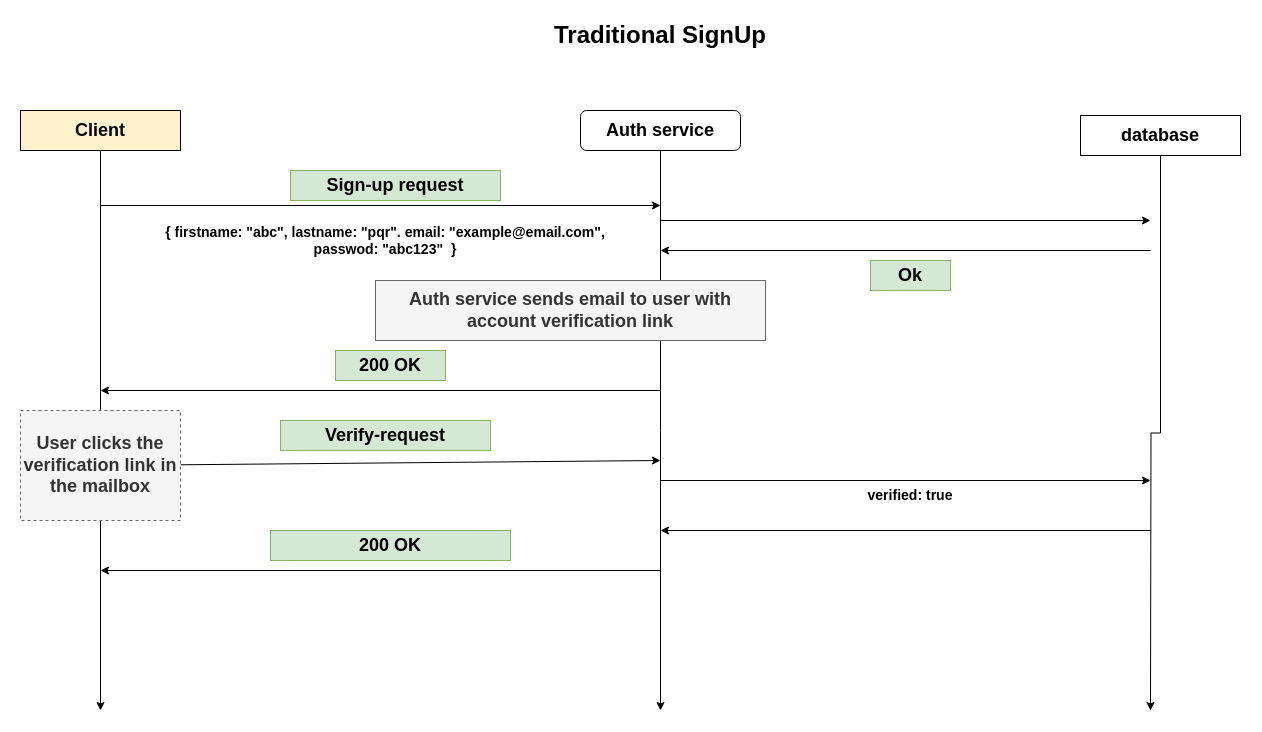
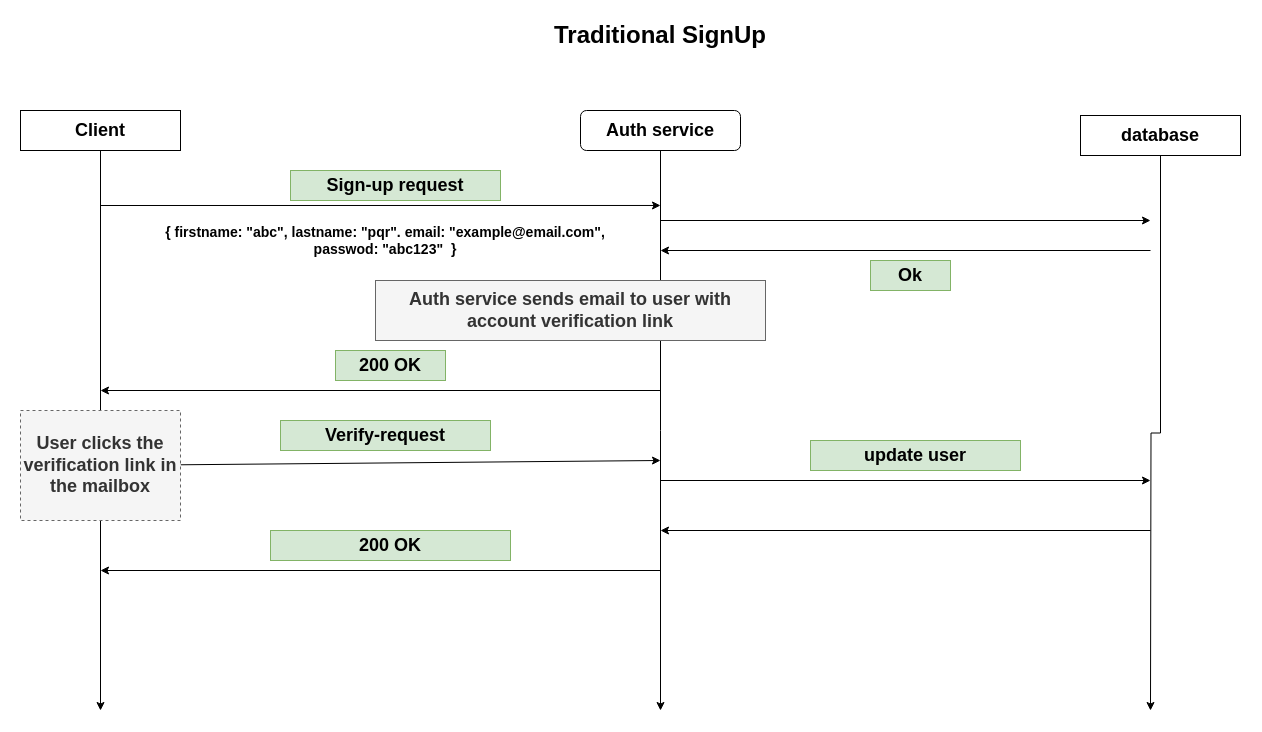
node "Client": fillcolor #fff2cc -> #ffffff
node "update user": added
node "verified: true": removed
